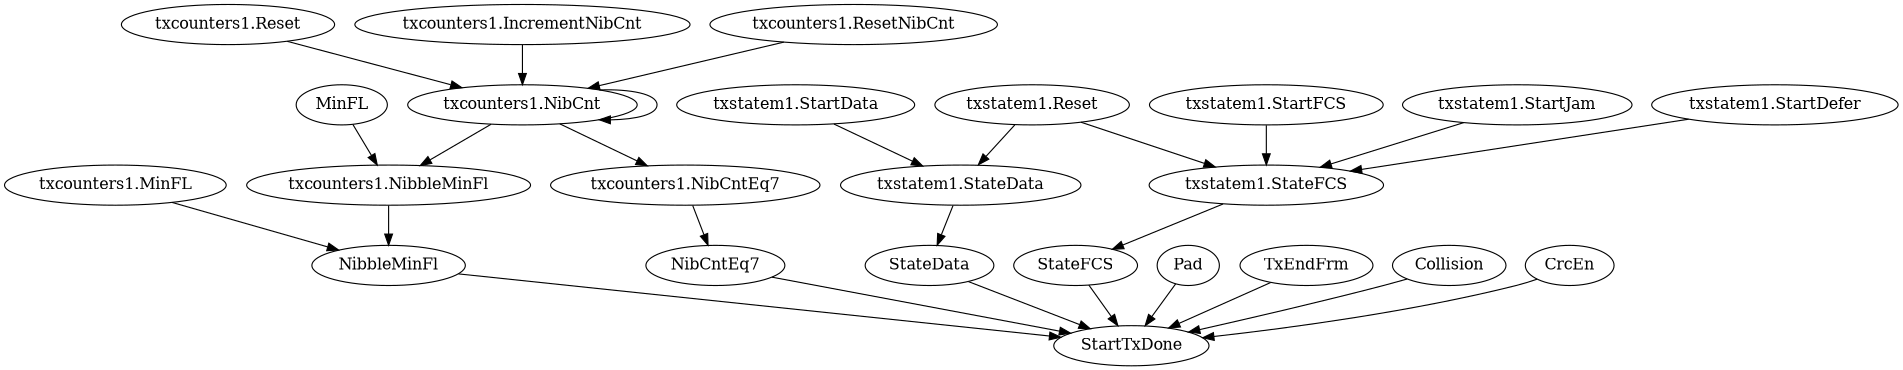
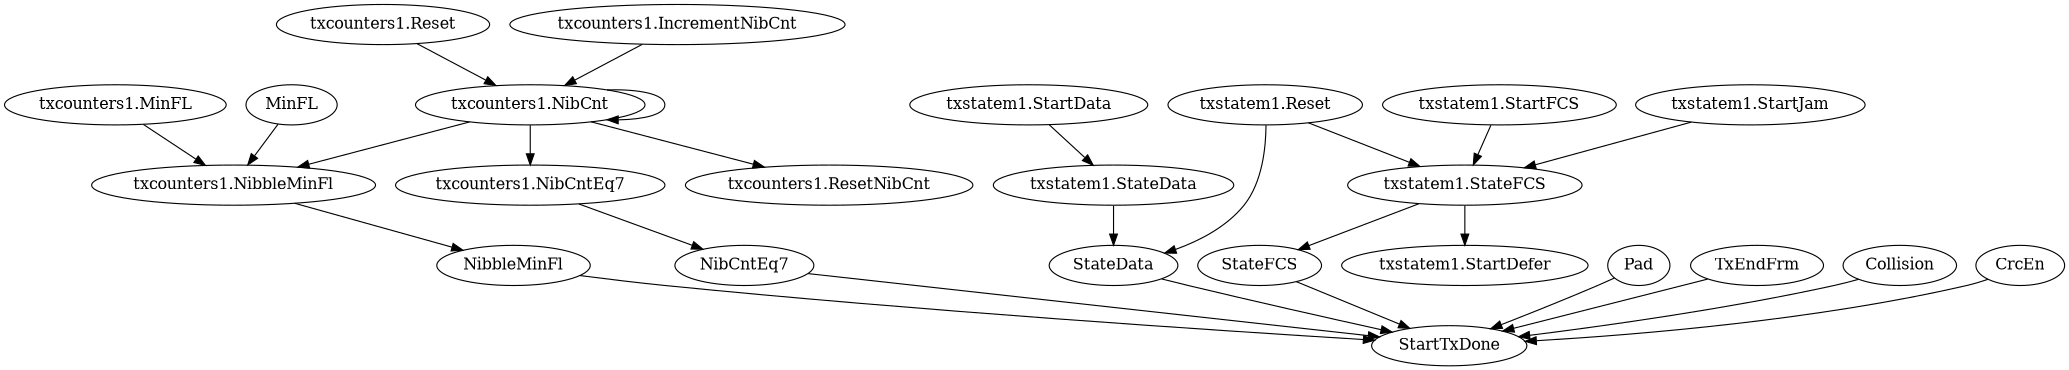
edge "txcounters1.ResetNibCnt" -> "txcounters1.NibCnt": reversed
edge "txstatem1.Reset" -> "txstatem1.StateData": now "txstatem1.Reset" -> "StateData"
edge "txstatem1.StartDefer" -> "txstatem1.StateFCS": reversed
edge "txcounters1.MinFL" -> "NibbleMinFl": now "txcounters1.MinFL" -> "txcounters1.NibbleMinFl"
